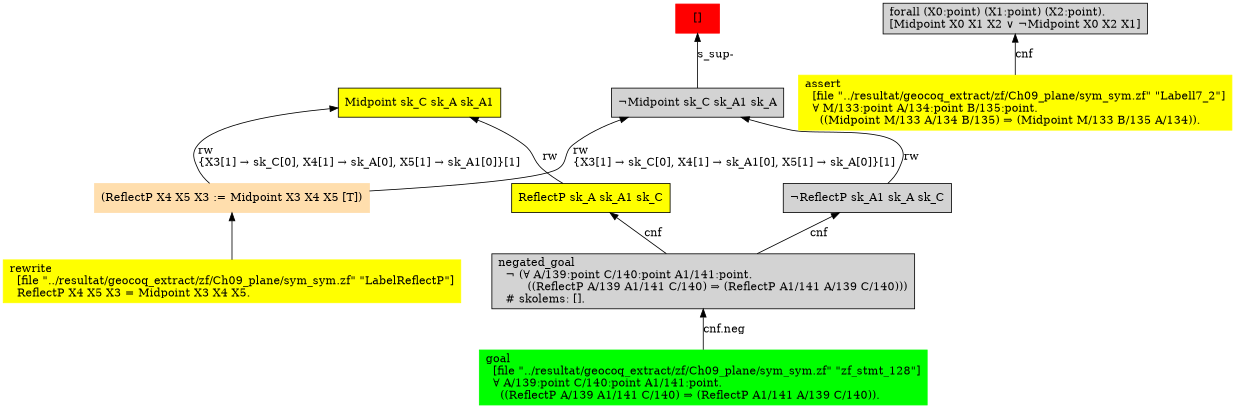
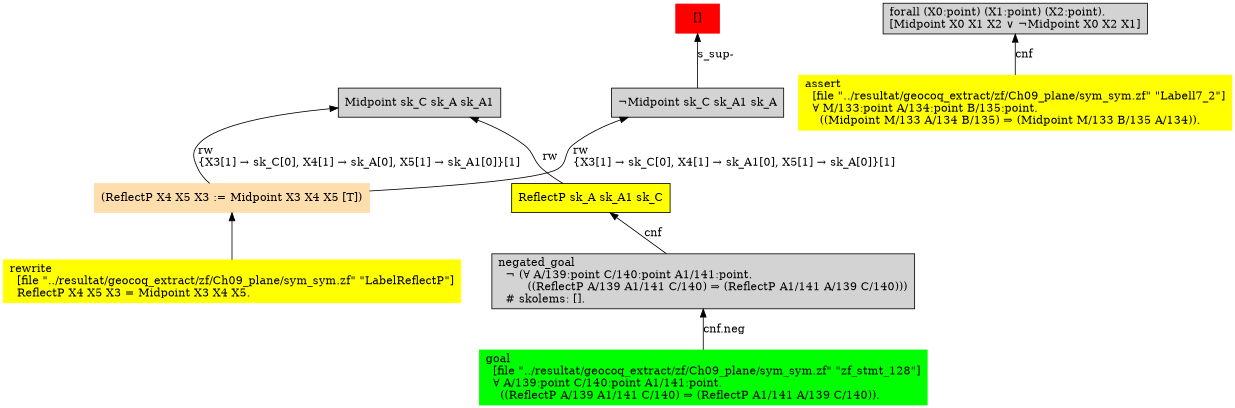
node "Midpoint sk_C sk_A sk_A1": fillcolor yellow -> lightgrey
node "¬ReflectP sk_A1 sk_A sk_C": removed
